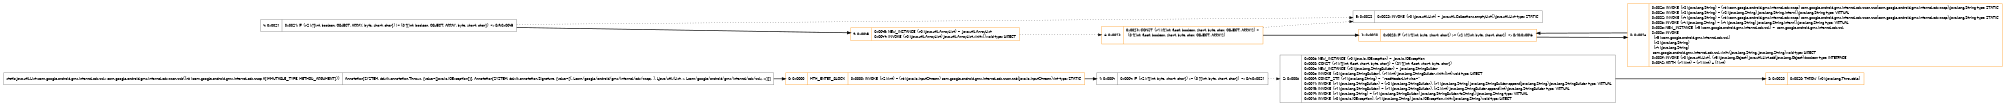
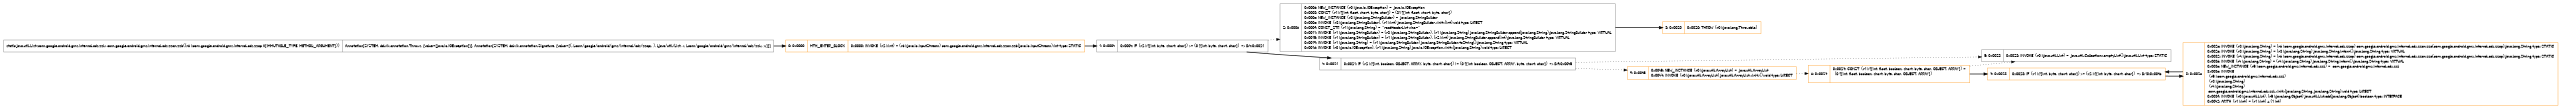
edge "4: 0x0021" -> "9: 0x0045": style bold -> dotted
edge "1: 0x0004" -> "4: 0x0021": added
